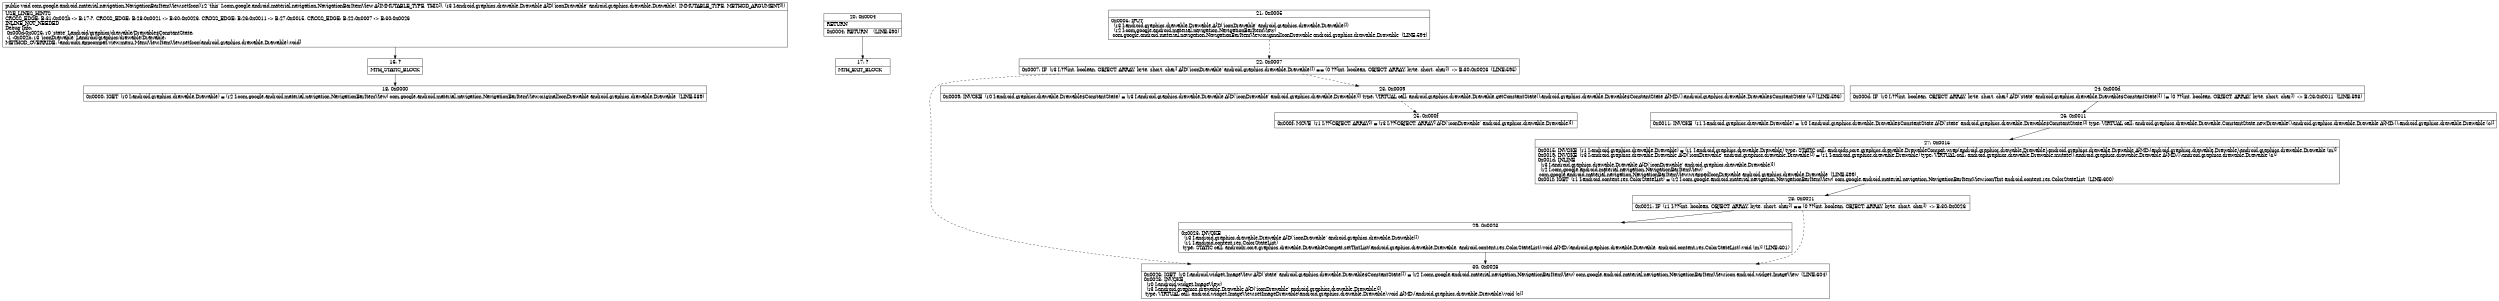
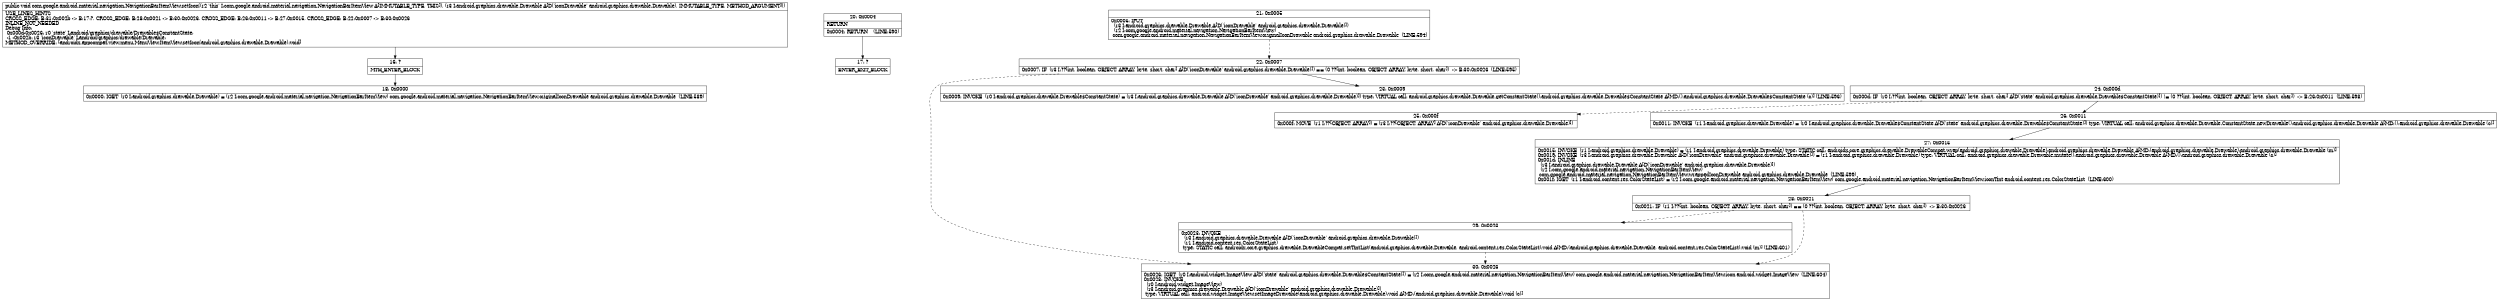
node "16: ?": text "MTH_STATIC_BLOCK" -> "MTH_ENTER_BLOCK"
node "17: ?": text "MTH_EXIT_BLOCK" -> "ENTER_EXIT_BLOCK"
edge "22: 0x0007" -> "23: 0x0009": style dashed -> solid
edge "23: 0x0009" -> "25: 0x000f": now "24: 0x000d" -> "25: 0x000f"
edge "28: 0x0021" -> "29: 0x0023": style solid -> dashed
edge "29: 0x0023" -> "30: 0x0026": style solid -> dashed
